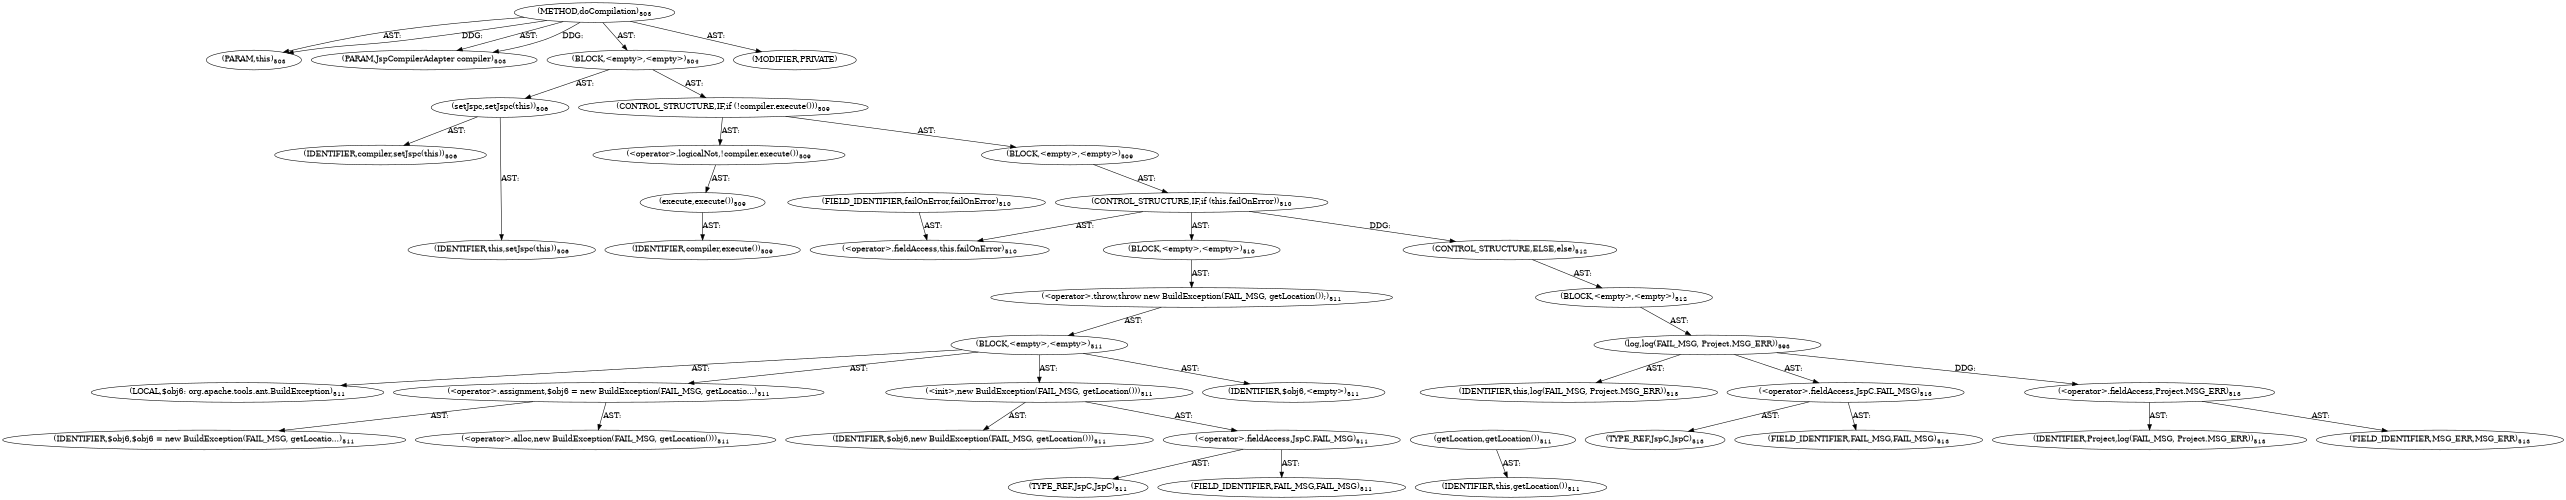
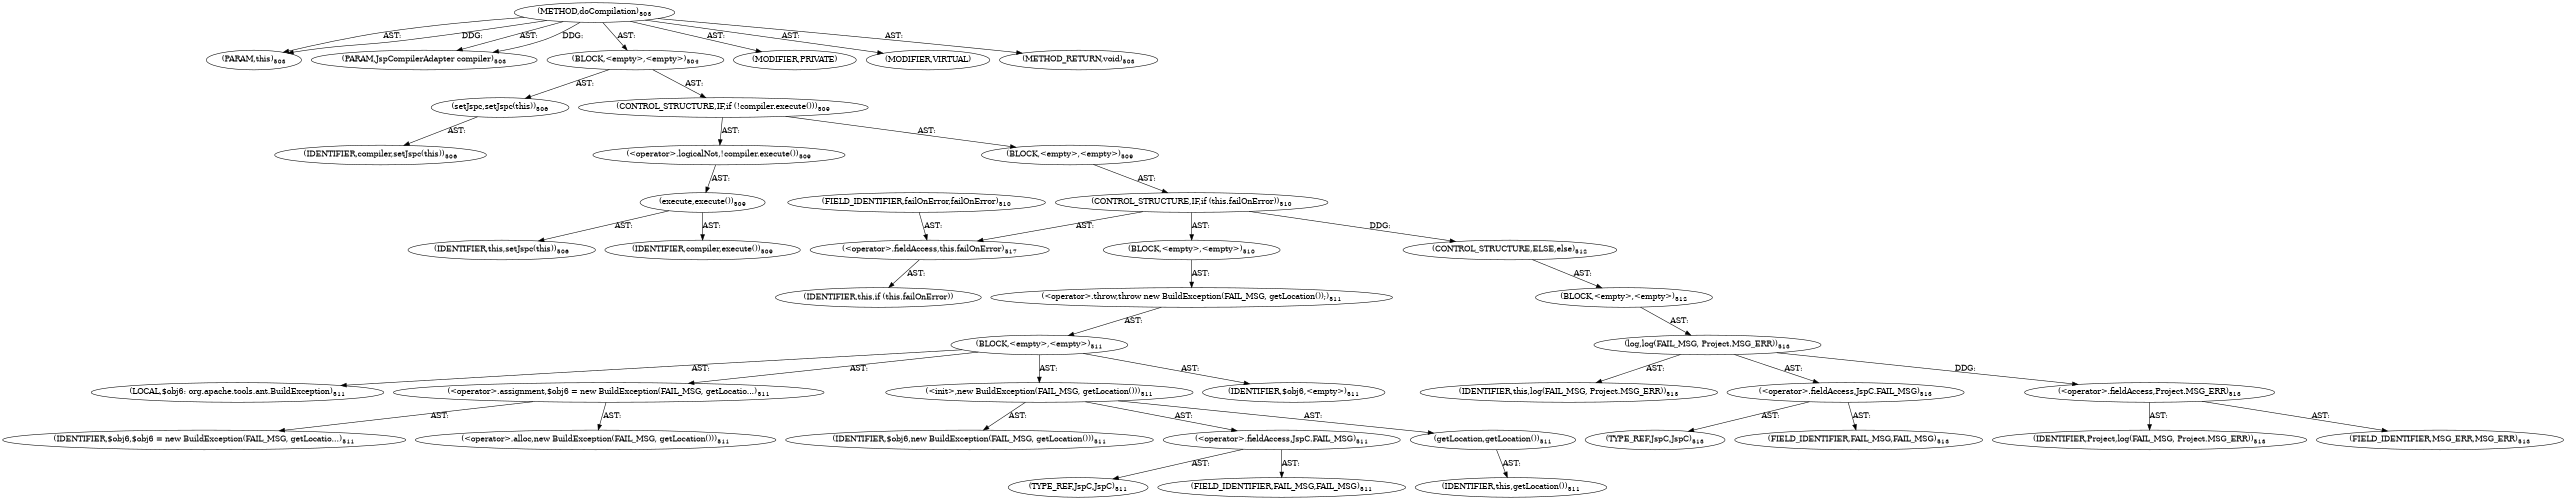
node "(MODIFIER,VIRTUAL)": added
node "(METHOD_RETURN,void)": added
edge "(setJspc,setJspc(this))" -> "(IDENTIFIER,this,setJspc(this))": now "(execute,execute())" -> "(IDENTIFIER,this,setJspc(this))"
node "(<operator>.fieldAccess,this.failOnError)": text "510" -> "517"
node "(IDENTIFIER,this,if (this.failOnError))": added
node "(log,log(FAIL_MSG, Project.MSG_ERR))": text "593" -> "513"
edge "(<init>,new BuildException(FAIL_MSG, getLocation()))" -> "(getLocation,getLocation())": added, label "AST:"
